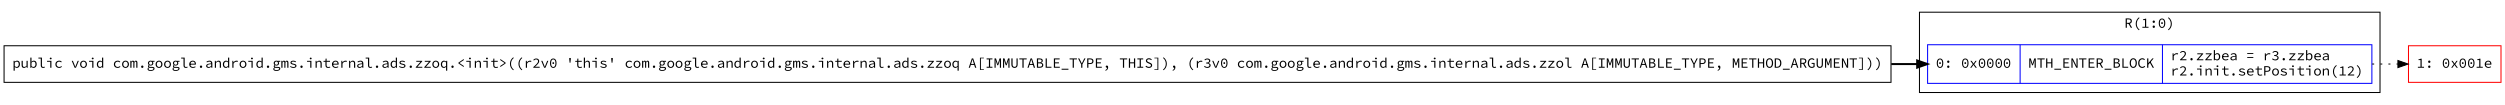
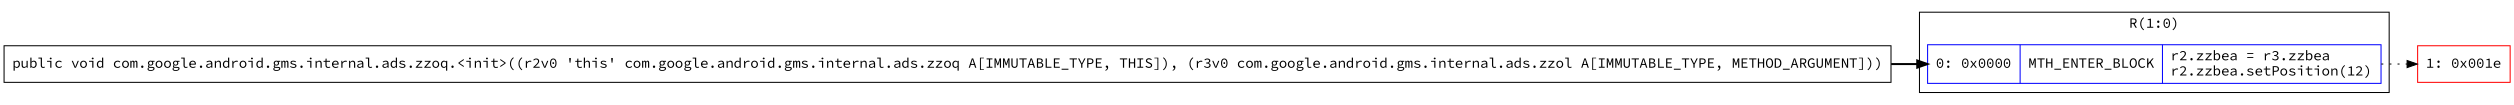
node "0: 0x0000": text "r2.init.setPosition(12)" -> "r2.zzbea.setPosition(12)"
